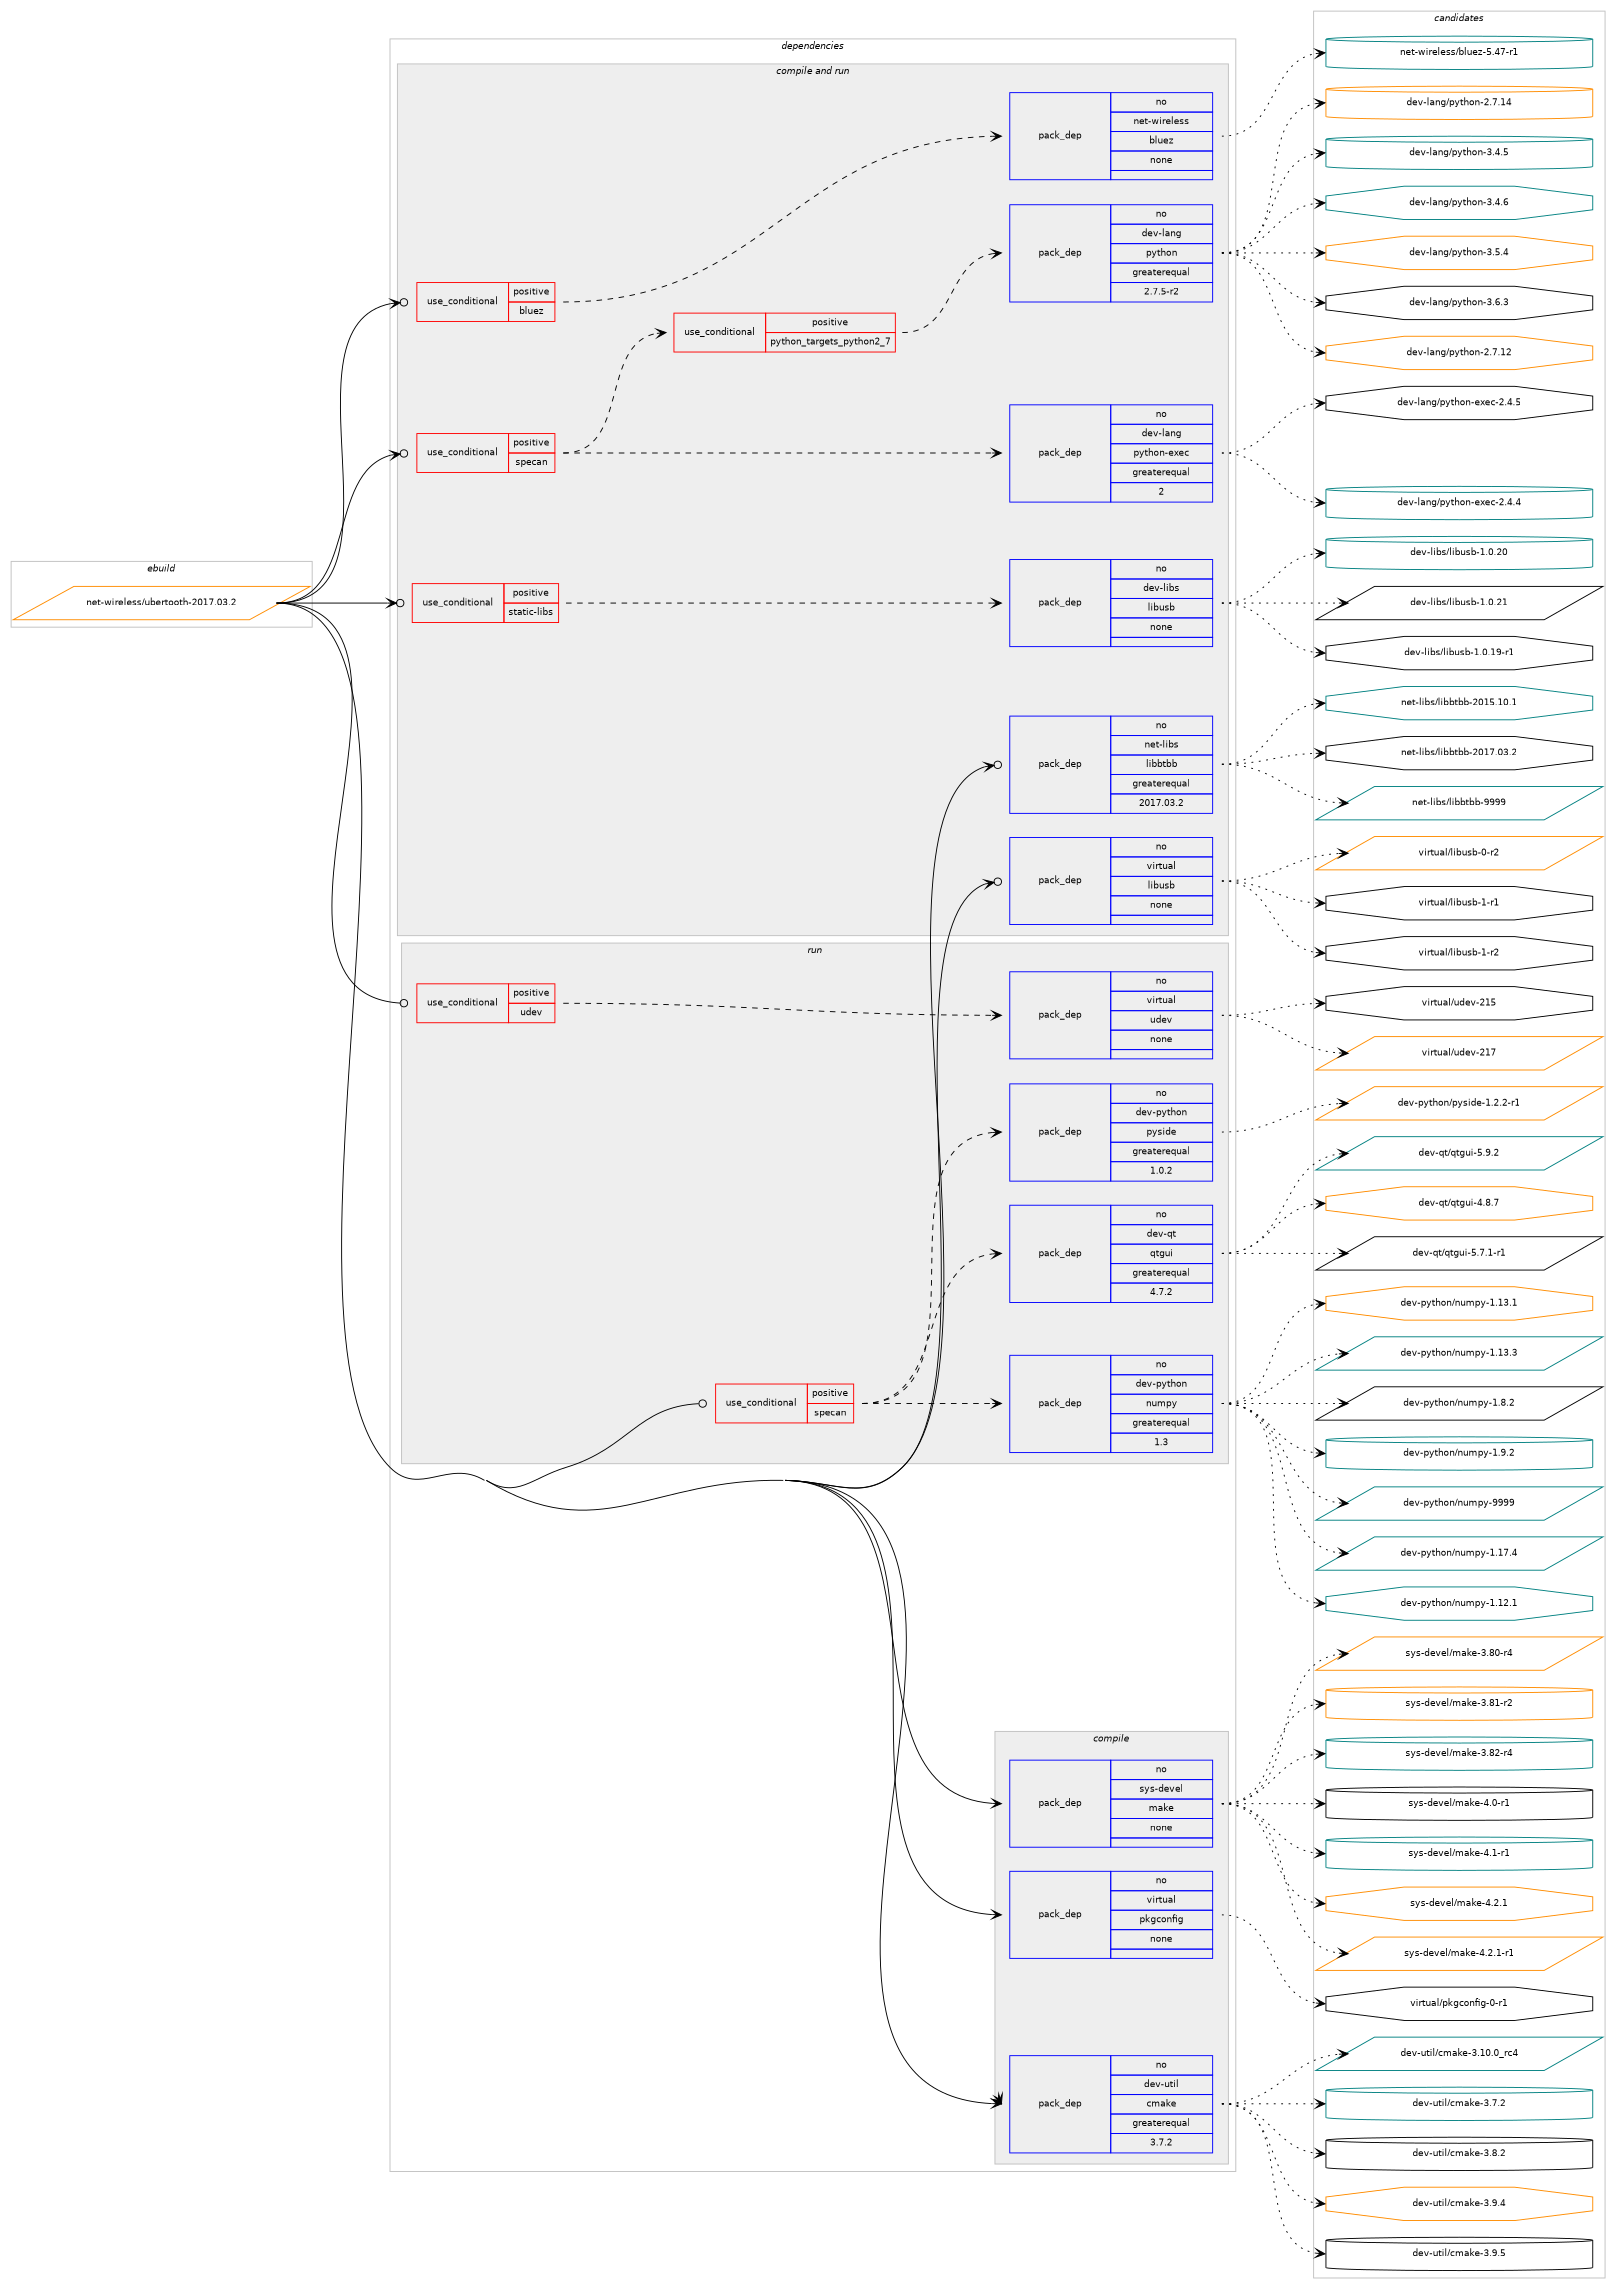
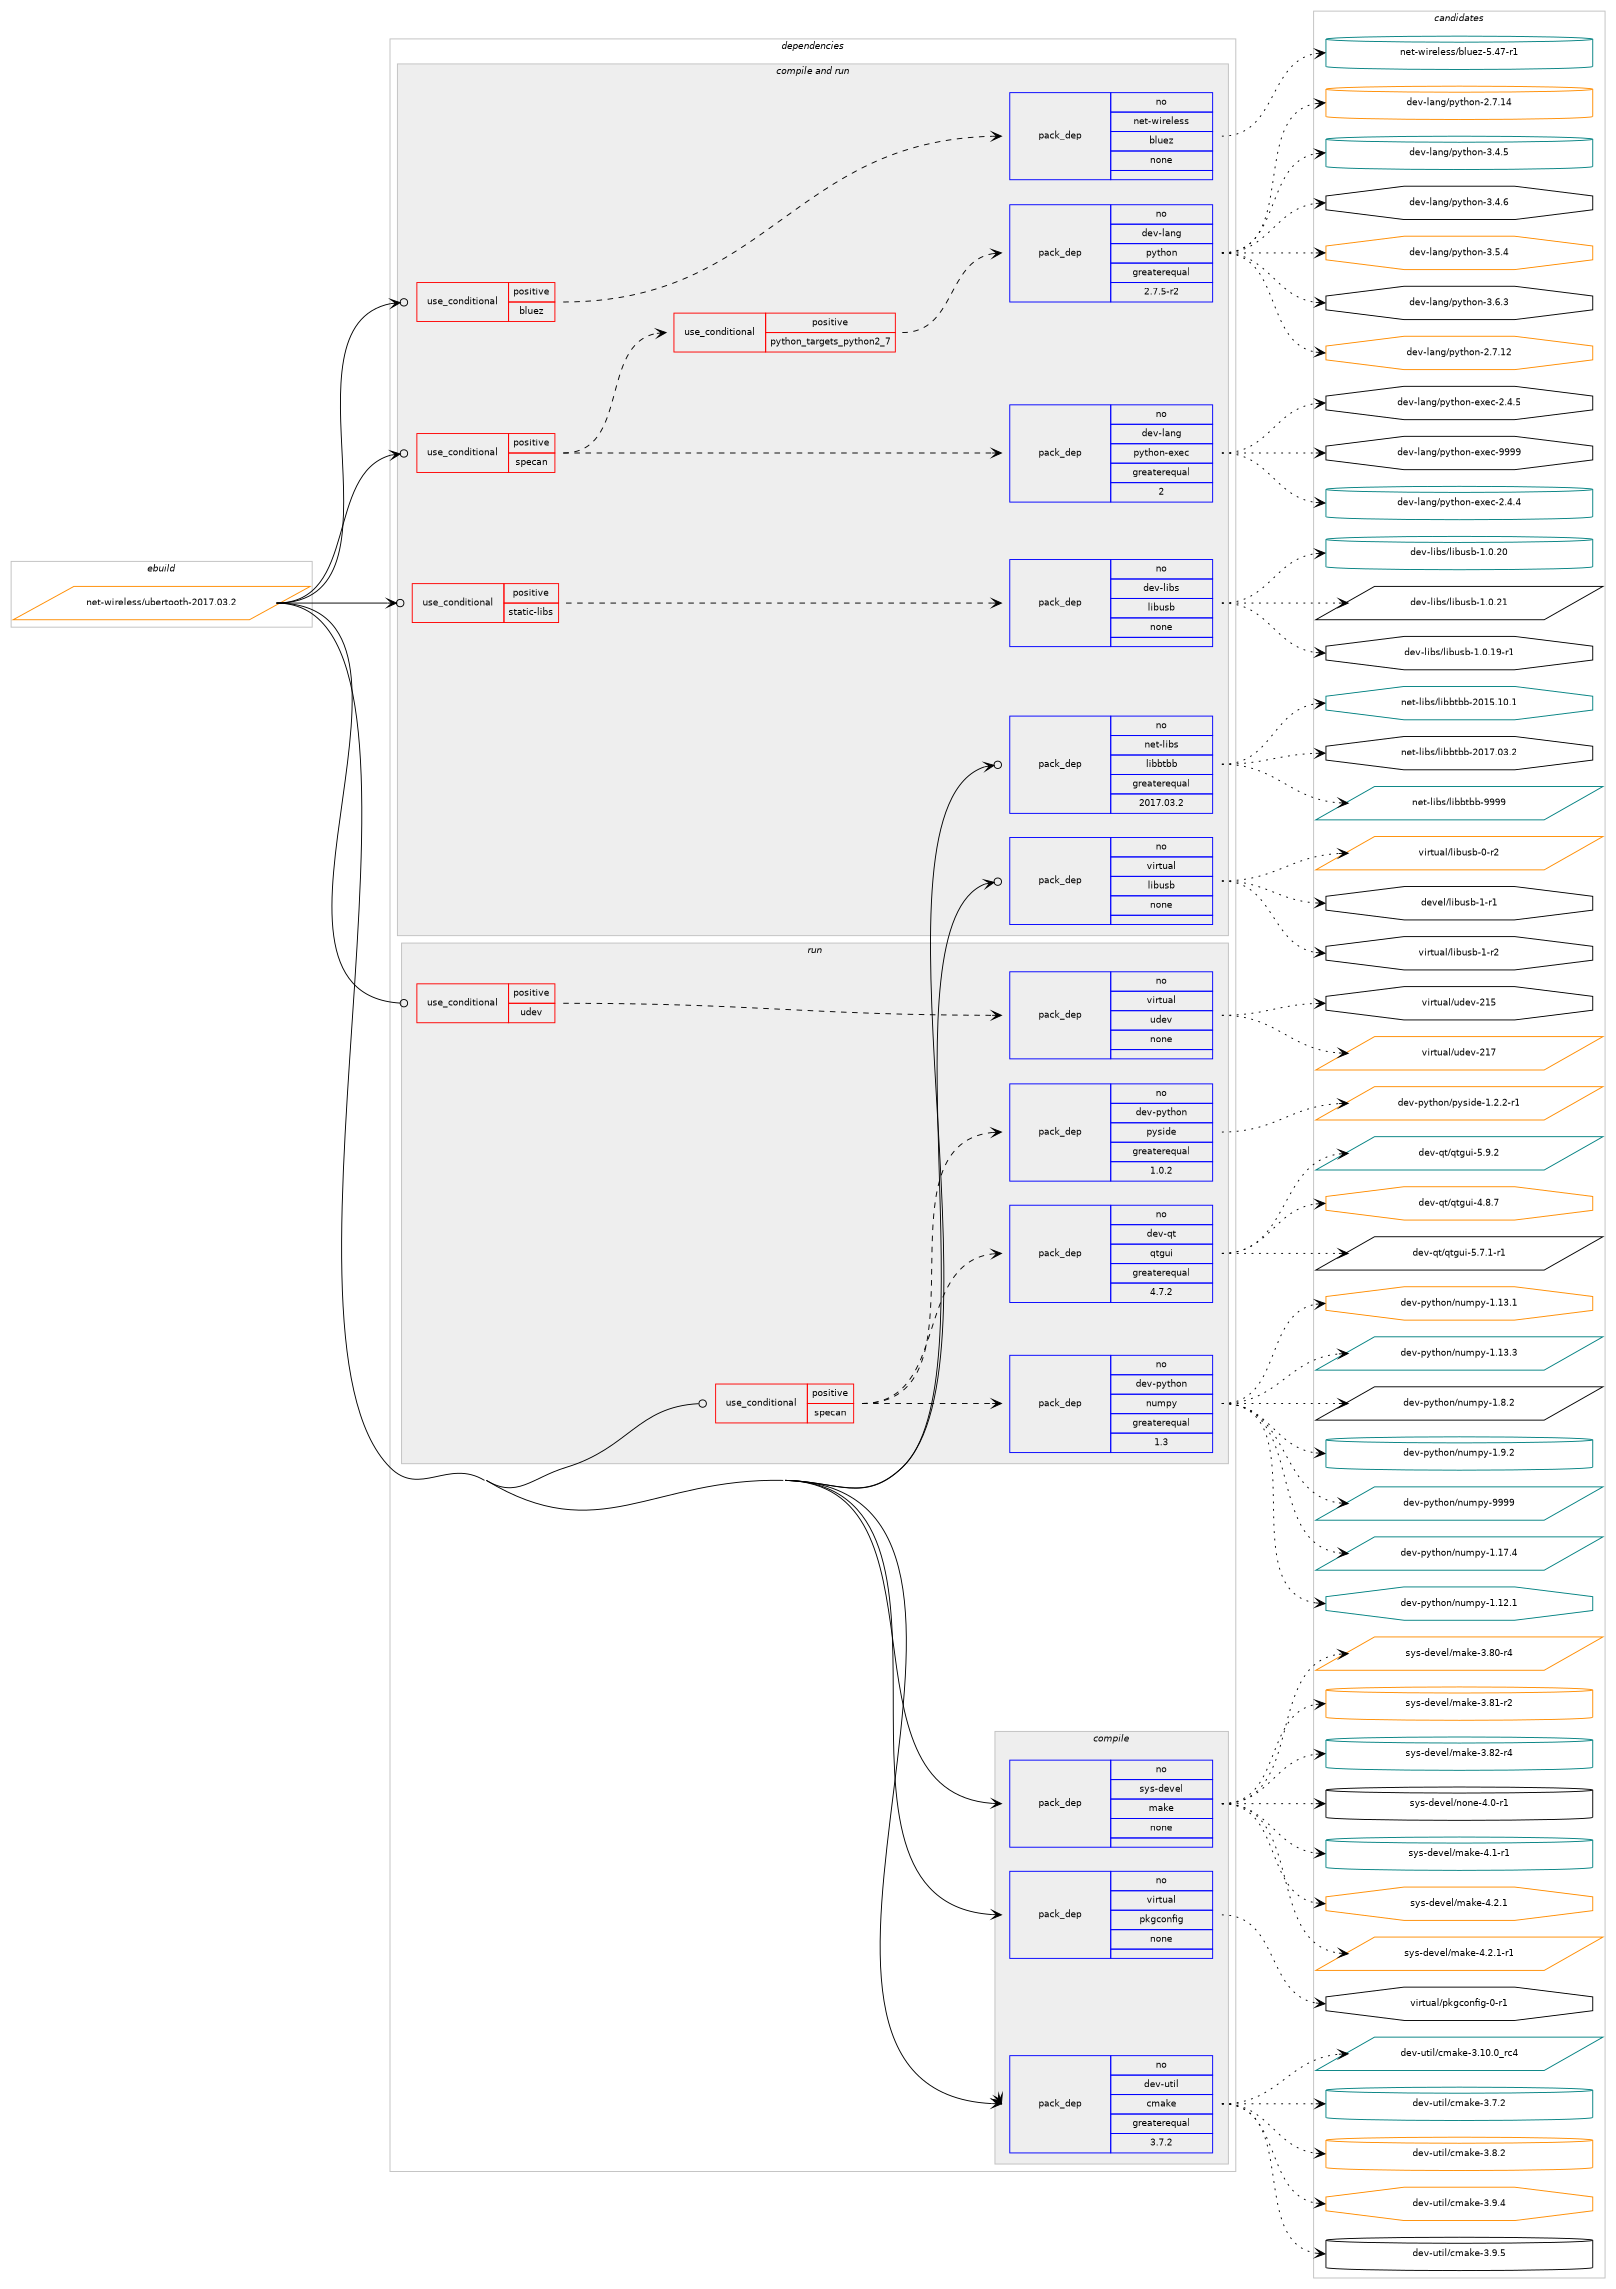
node "dev-lang/python-3.4.6": color teal -> black
node "dev-lang/python-exec-9999": added
node "virtual/libusb-1-r1": label "virtual/libusb-1-r1" -> "devel/libusb-1-r1"
node "sys-devel/make-4.0-r1": label "sys-devel/make-4.0-r1" -> "sys-devel/none-4.0-r1"
node "dev-util/cmake-3.8.2": color black -> darkorange
